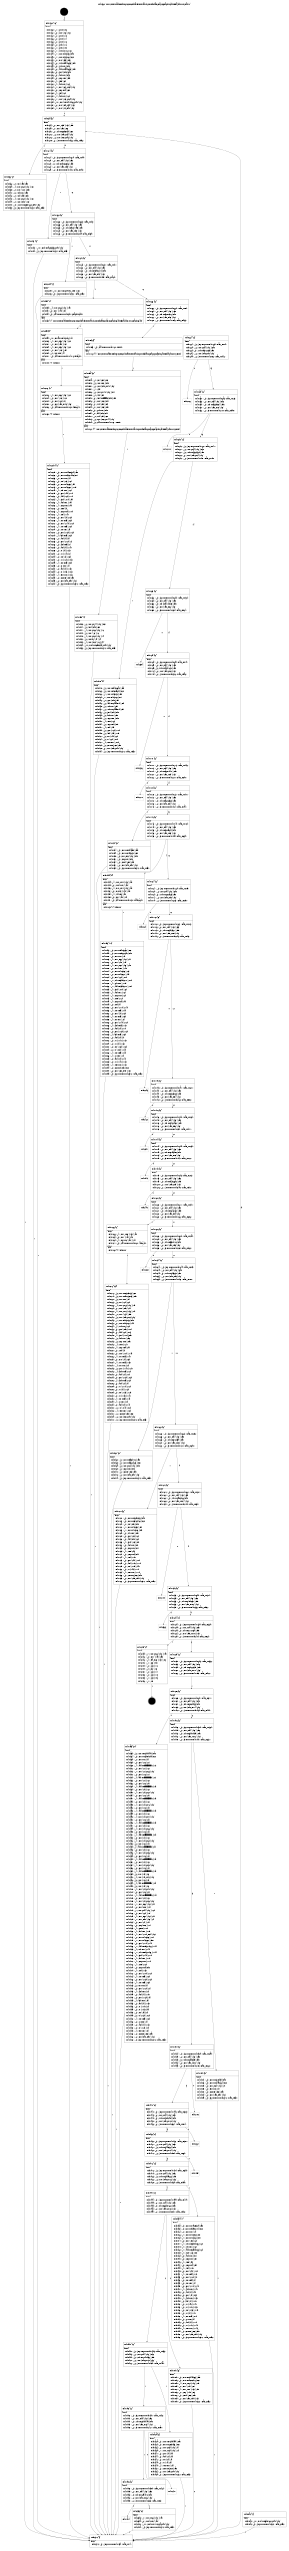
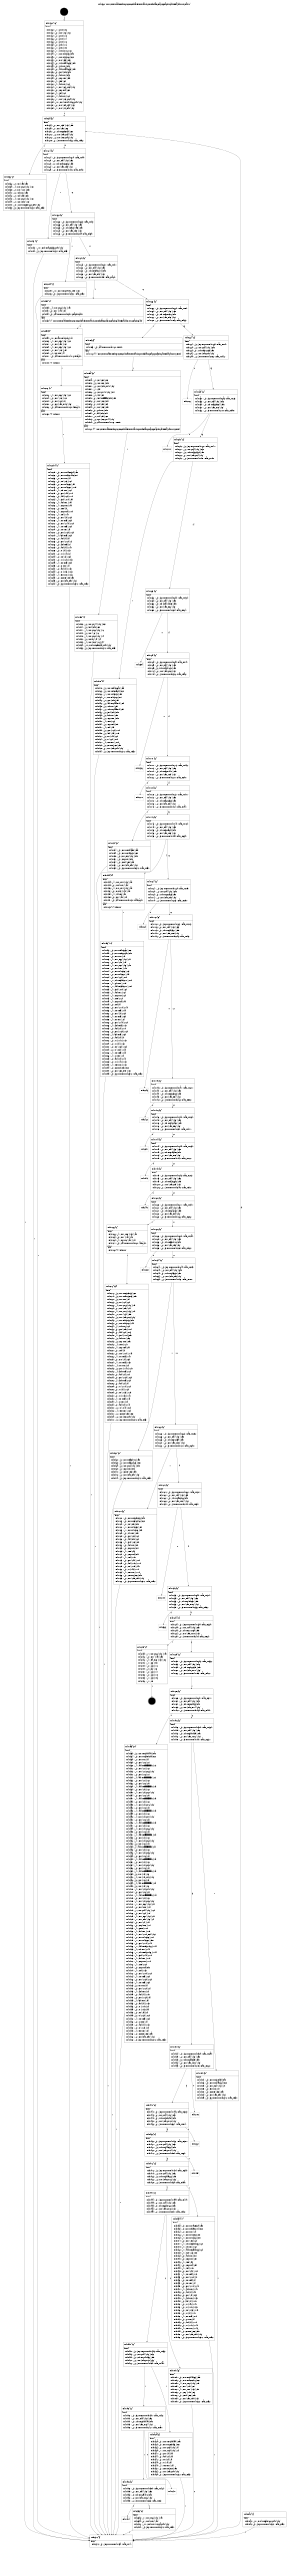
edge "0x401668 [28]" -> "0x401684 [28]": added, label "15"
